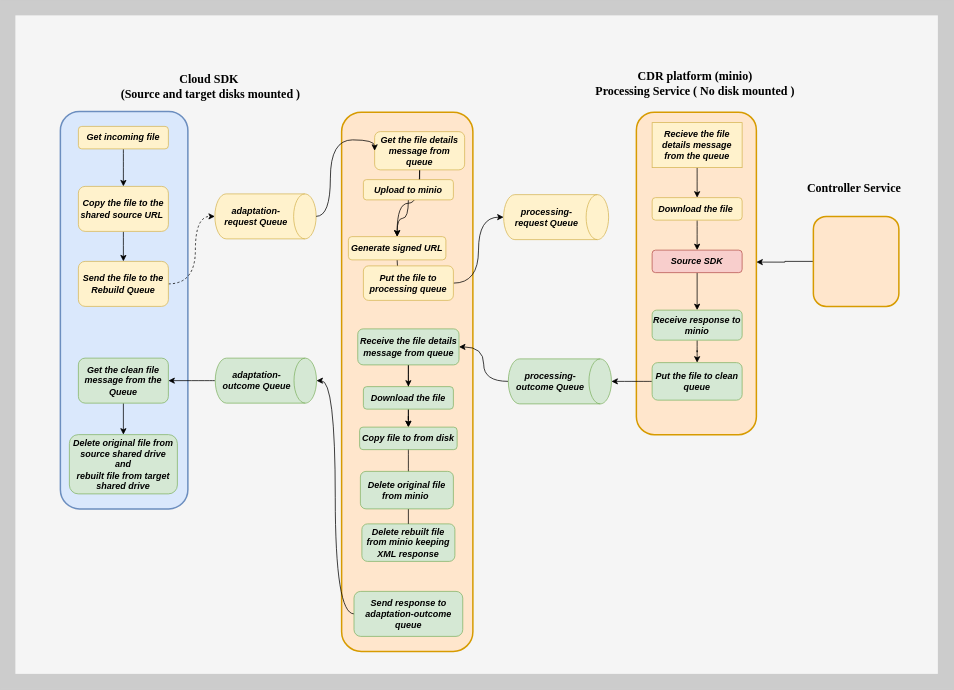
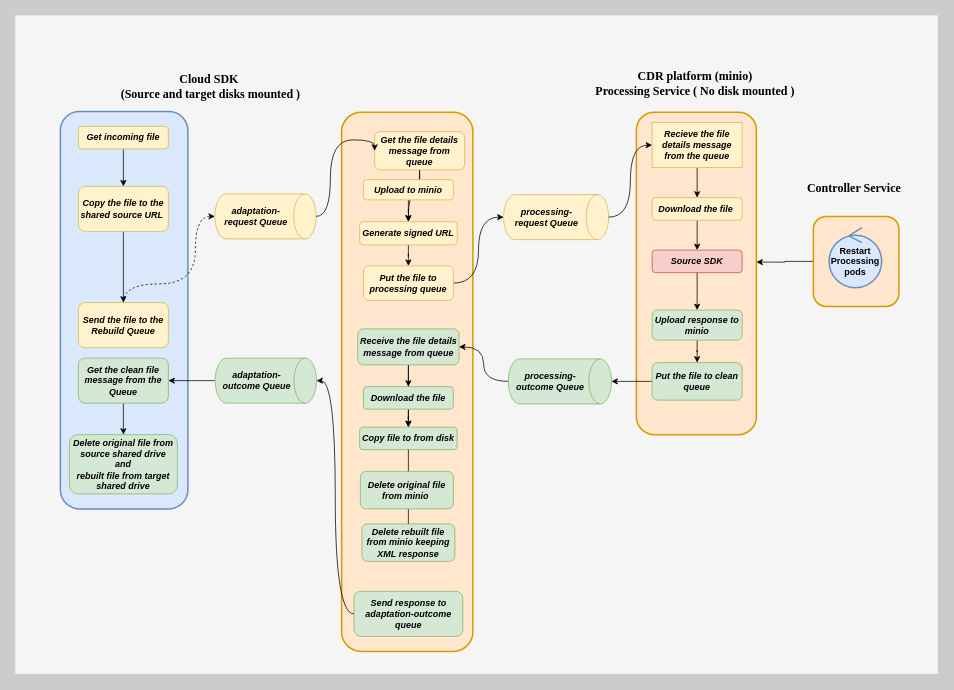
edge "processing-request Queue" -> "Recieve the file details message from the queue": added
node "Generate signed URL": moved (397, 248) -> (408, 233)
node "Restart Processing pods": added
node "Send the file to the Rebuild Queue": moved (123, 284) -> (123, 325)
node "Receive response to minio": label "Receive response to minio" -> "Upload response to minio"
